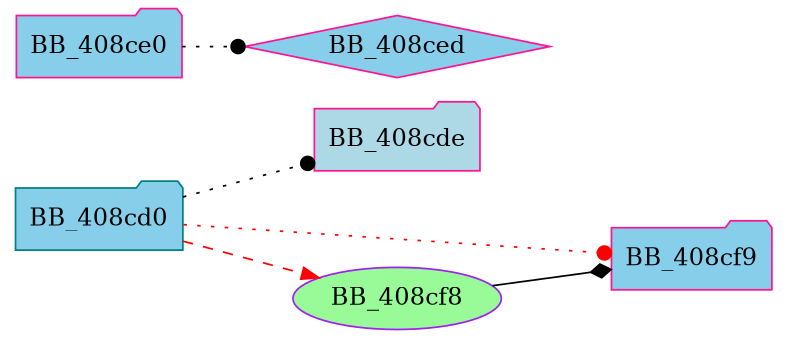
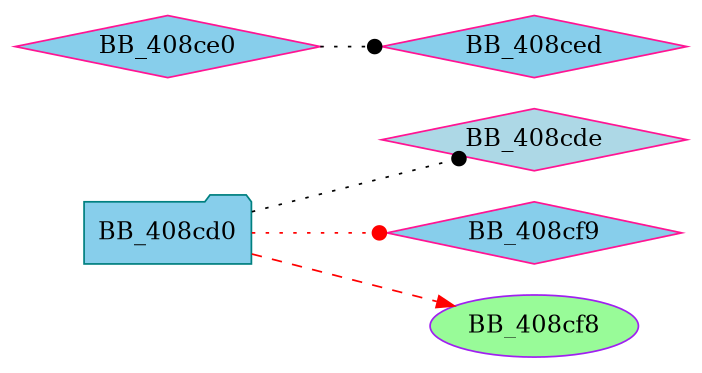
node "BB_408ce0": shape folder -> diamond
node "BB_408cde": shape folder -> diamond
node "BB_408cf9": shape folder -> diamond
edge "BB_408cf8" -> "BB_408cf9": removed
